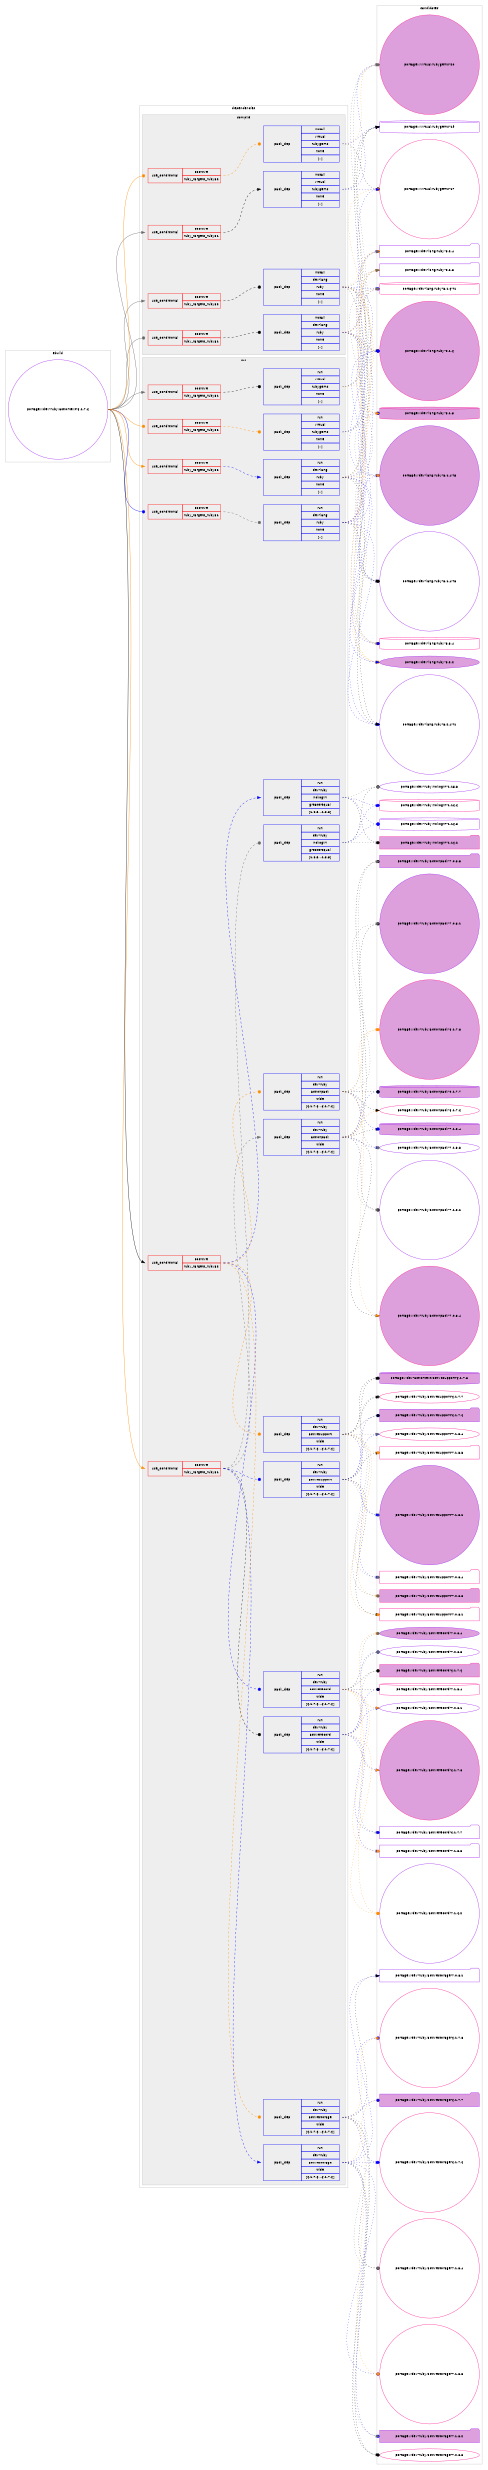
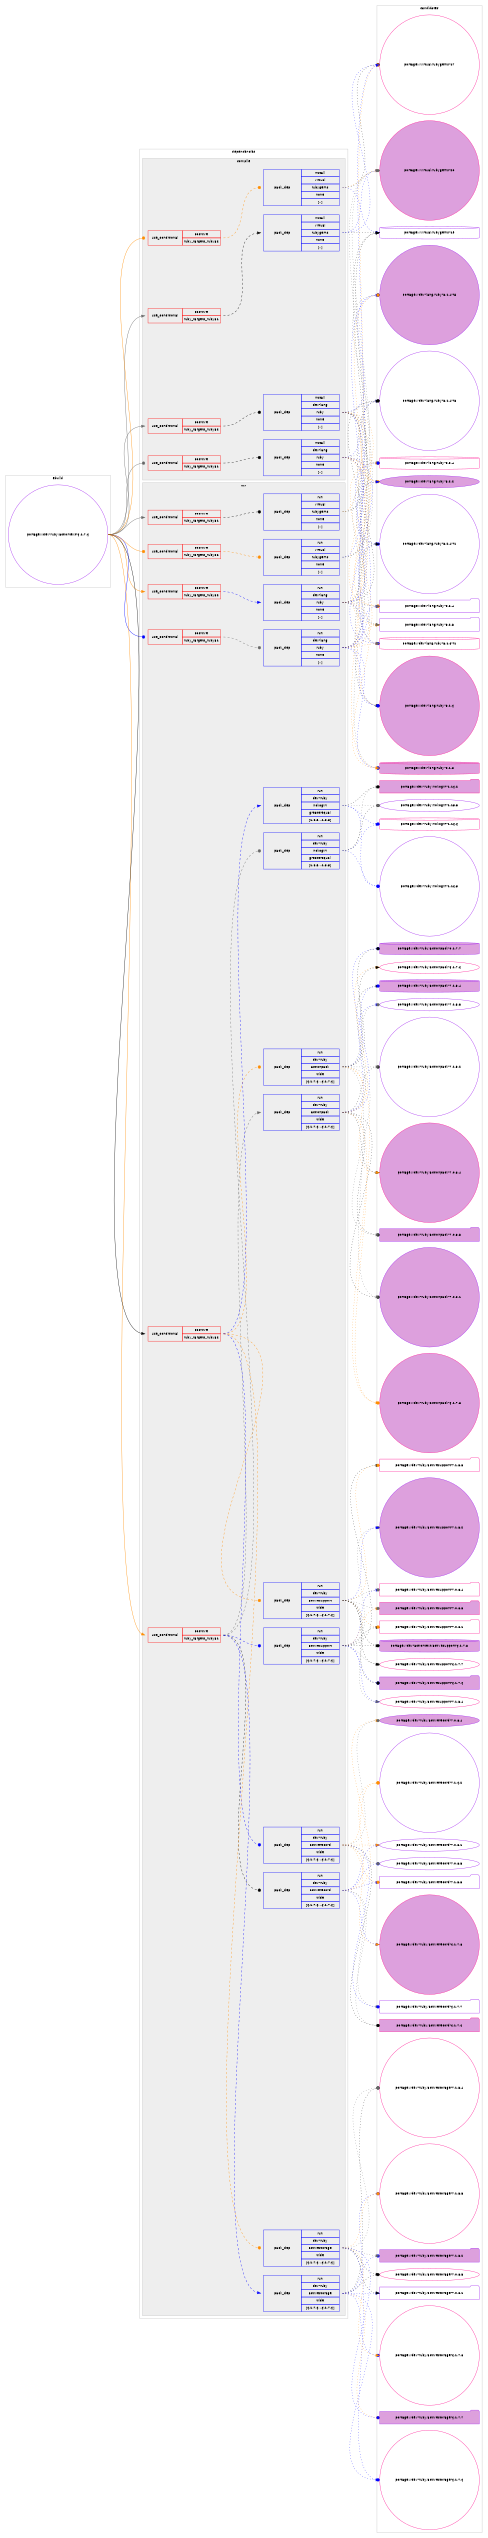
node "portage://dev-ruby/nokogiri-1.16.5": shape cylinder -> circle
node "portage://dev-ruby/activerecord-7.1.3.4": removed
